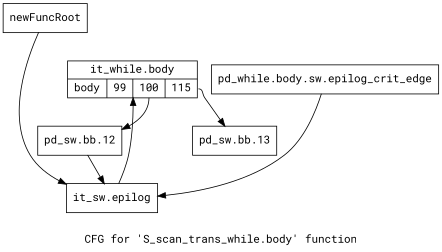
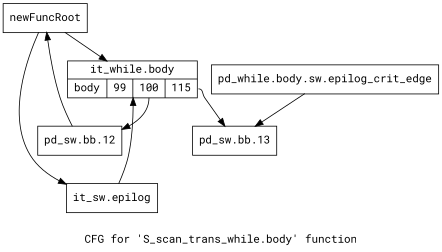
edge "newFuncRoot" -> "it_while.body": added
edge "pd_sw.bb.12" -> "it_sw.epilog": now "pd_sw.bb.12" -> "newFuncRoot"
edge "pd_while.body.sw.epilog_crit_edge" -> "it_sw.epilog": now "pd_while.body.sw.epilog_crit_edge" -> "pd_sw.bb.13"
